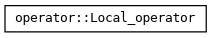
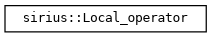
node "operator::Local_operator": label "operator::Local_operator" -> "sirius::Local_operator"
